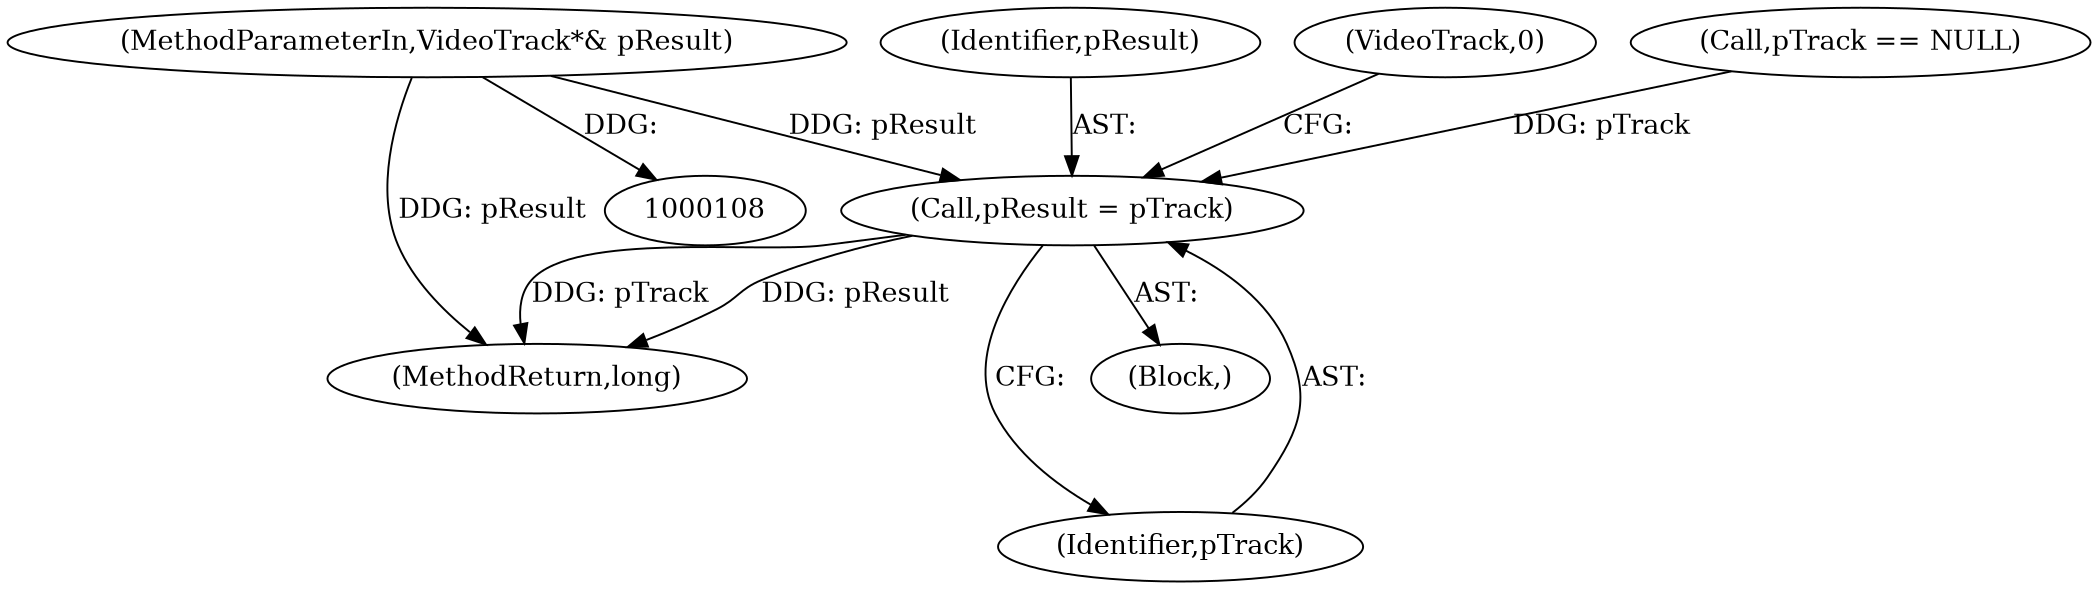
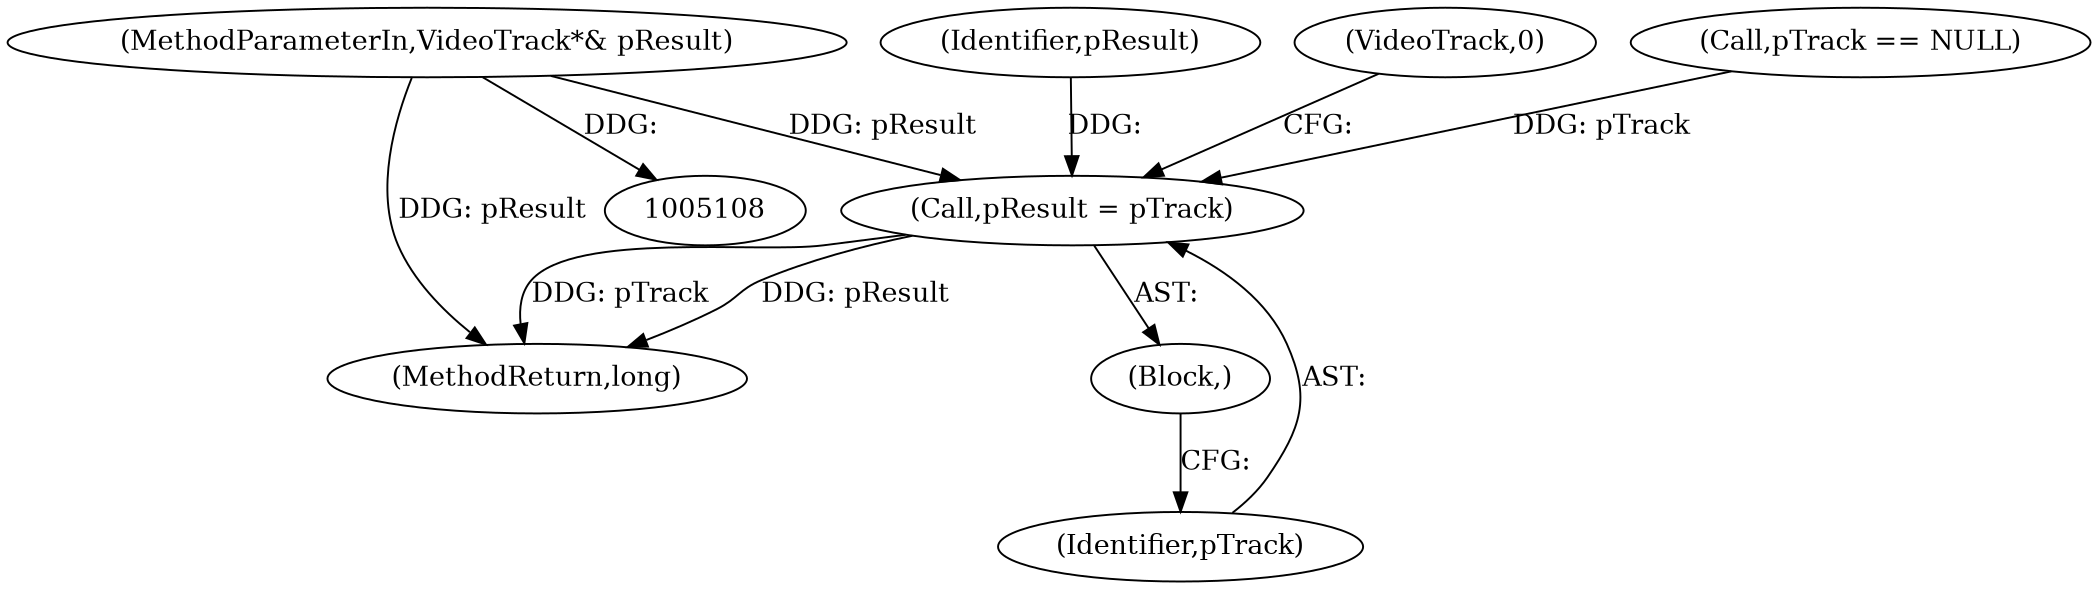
edge "(Identifier,pResult)" -> "(Call,pResult = pTrack)": label "AST: " -> "DDG: "
node "1000108": label "1000108" -> "1005108"
edge "(Call,pResult = pTrack)" -> "(Identifier,pTrack)": now "(Block,)" -> "(Identifier,pTrack)"
